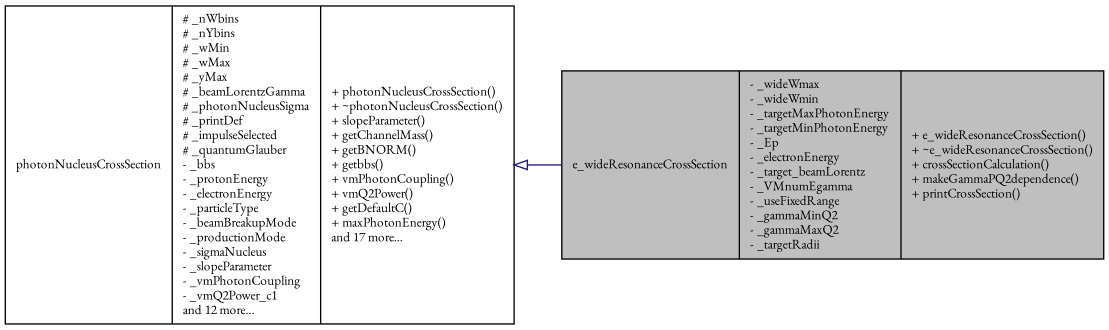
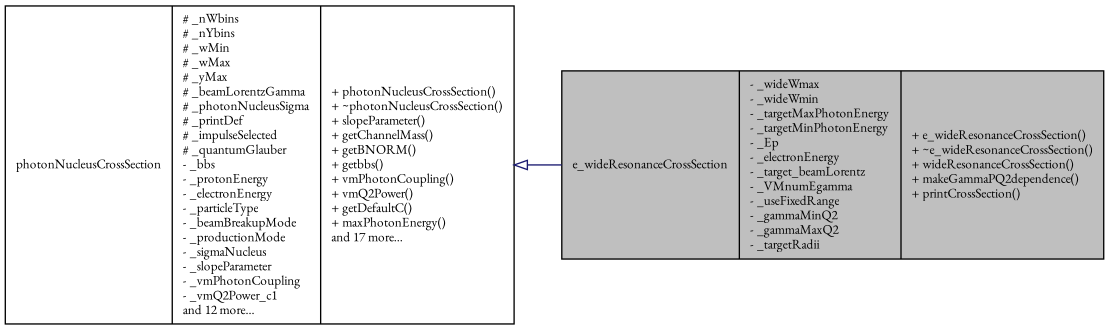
node "e_wideResonanceCrossSection": text "+ crossSectionCalculation()" -> "+ wideResonanceCrossSection()"
